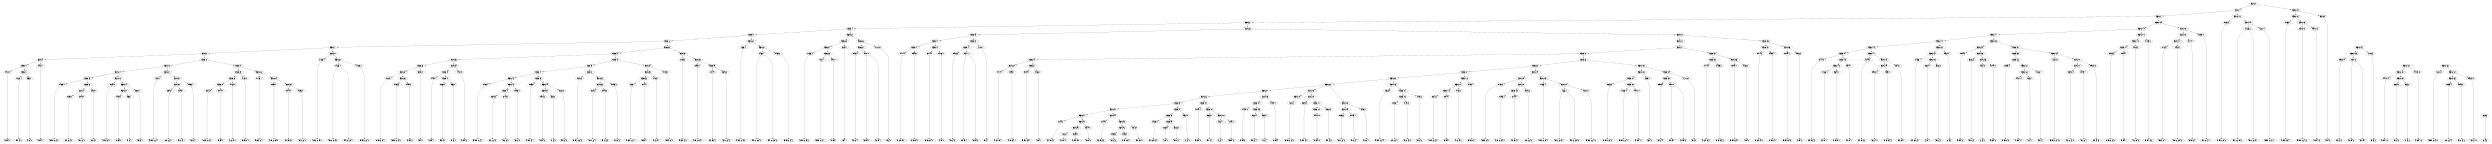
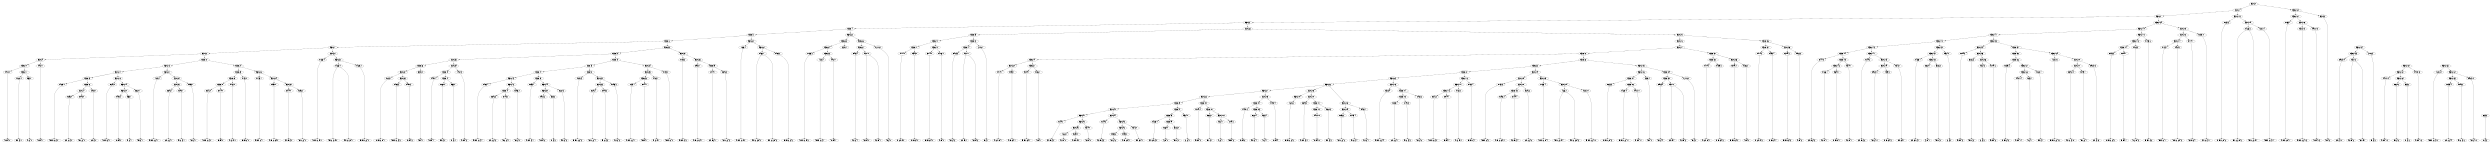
node "[rest](1)": removed
